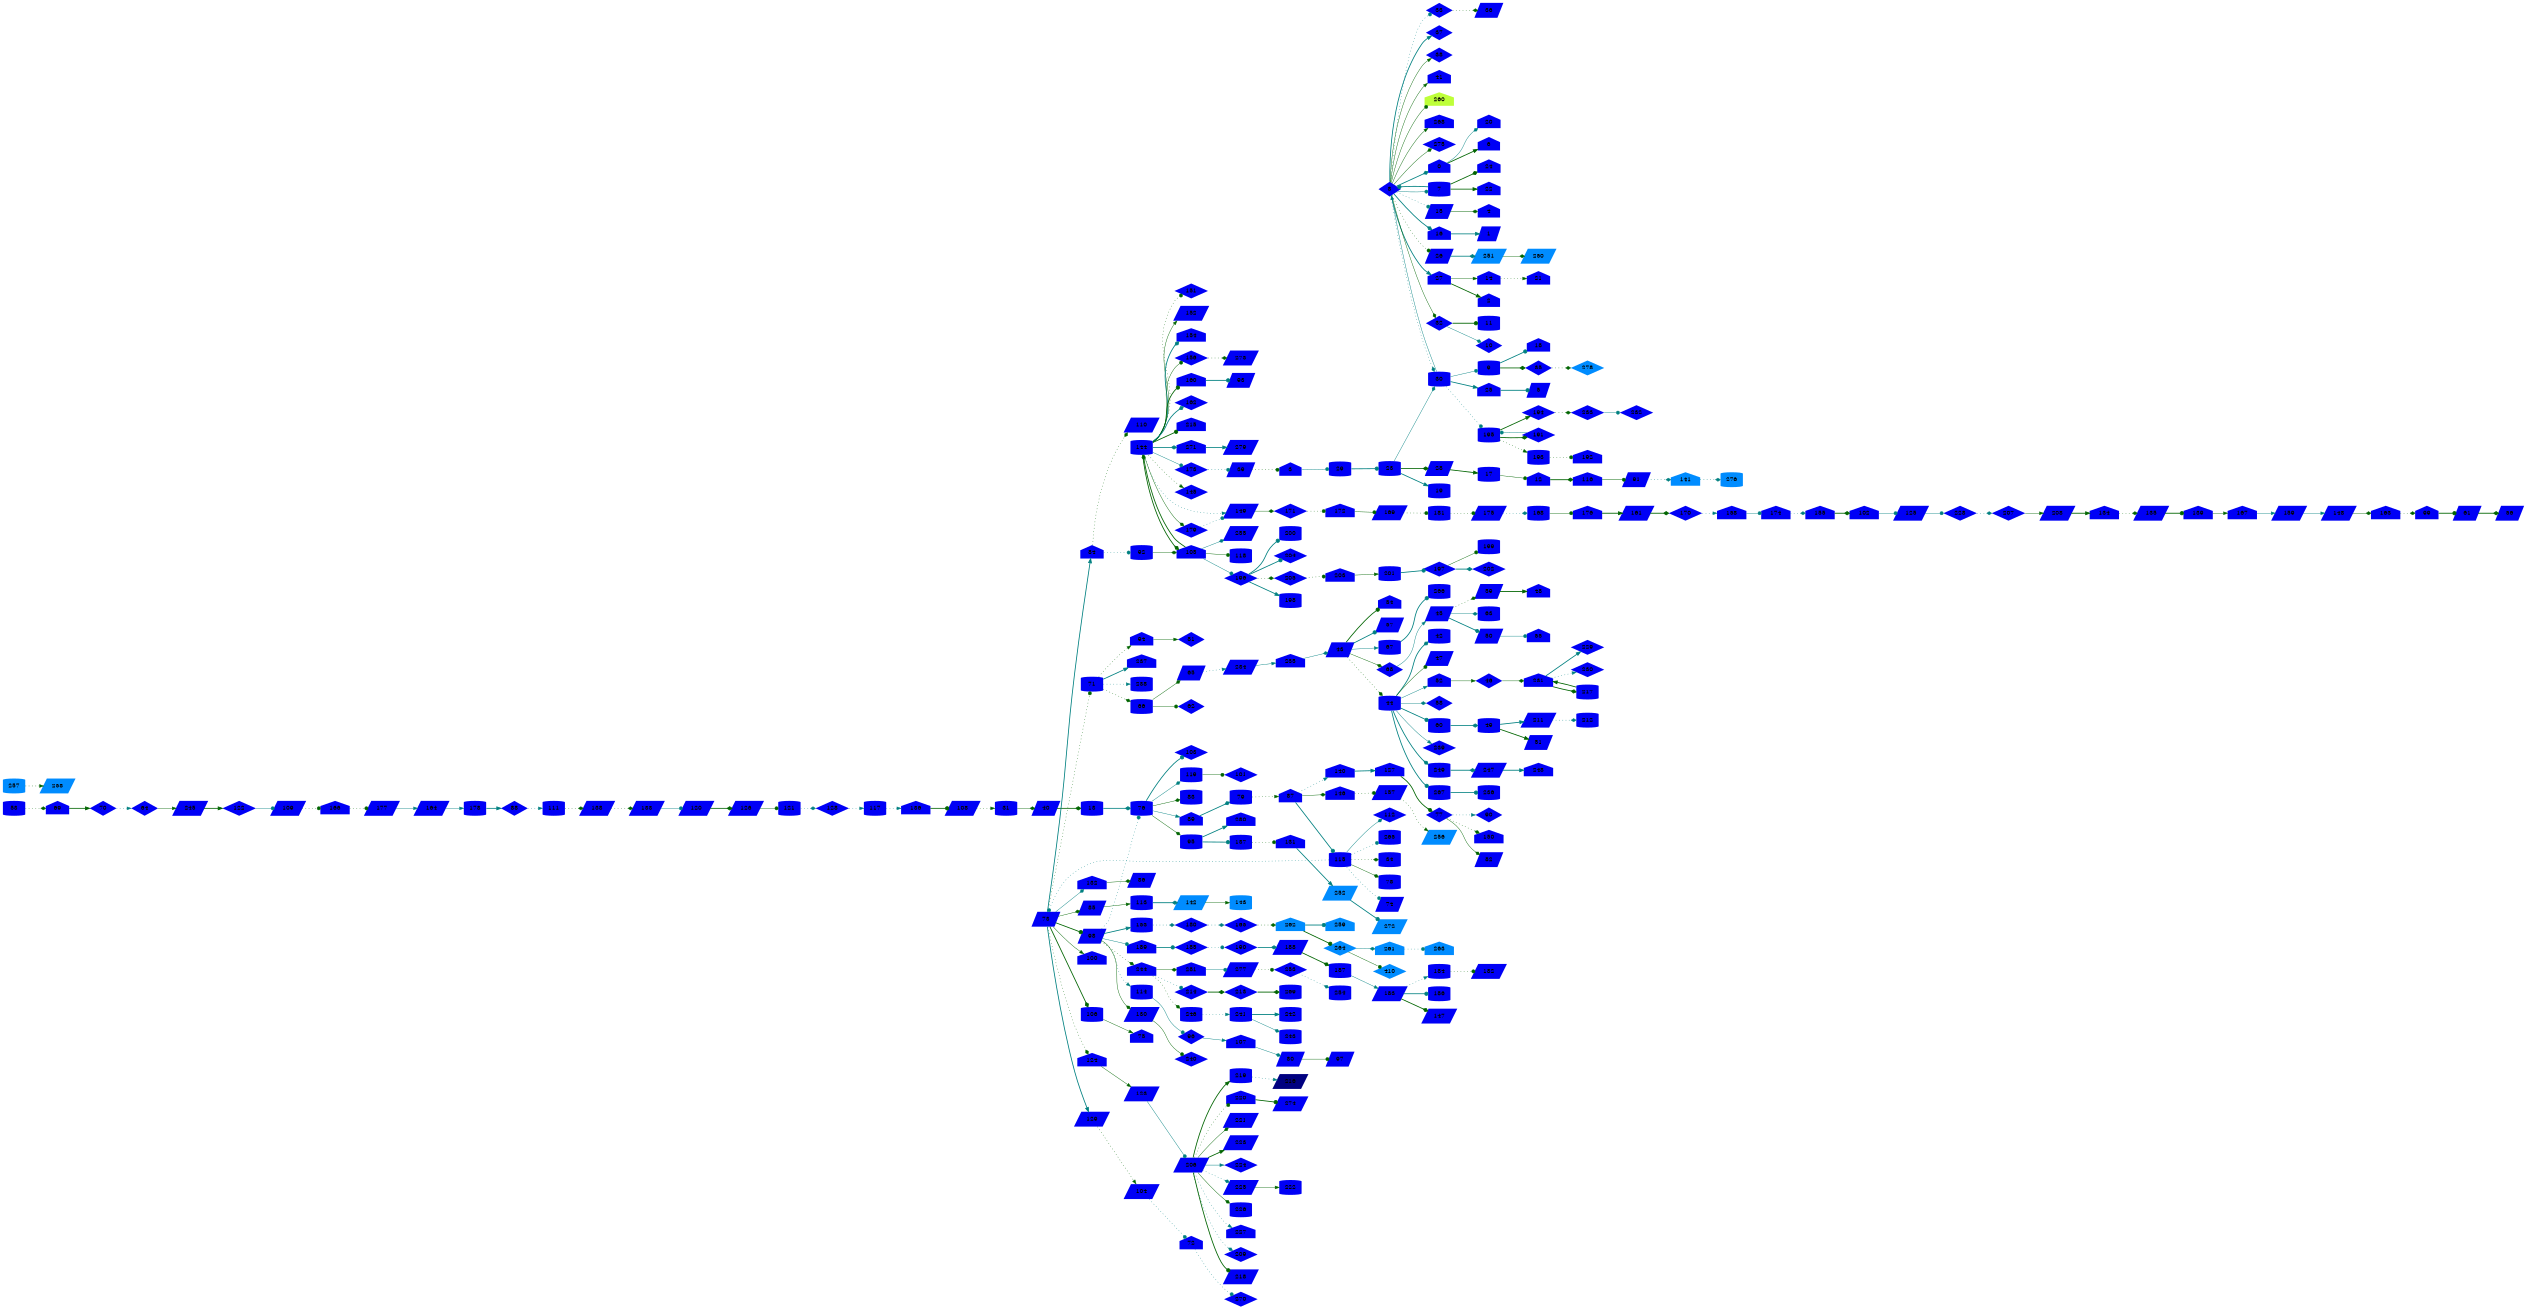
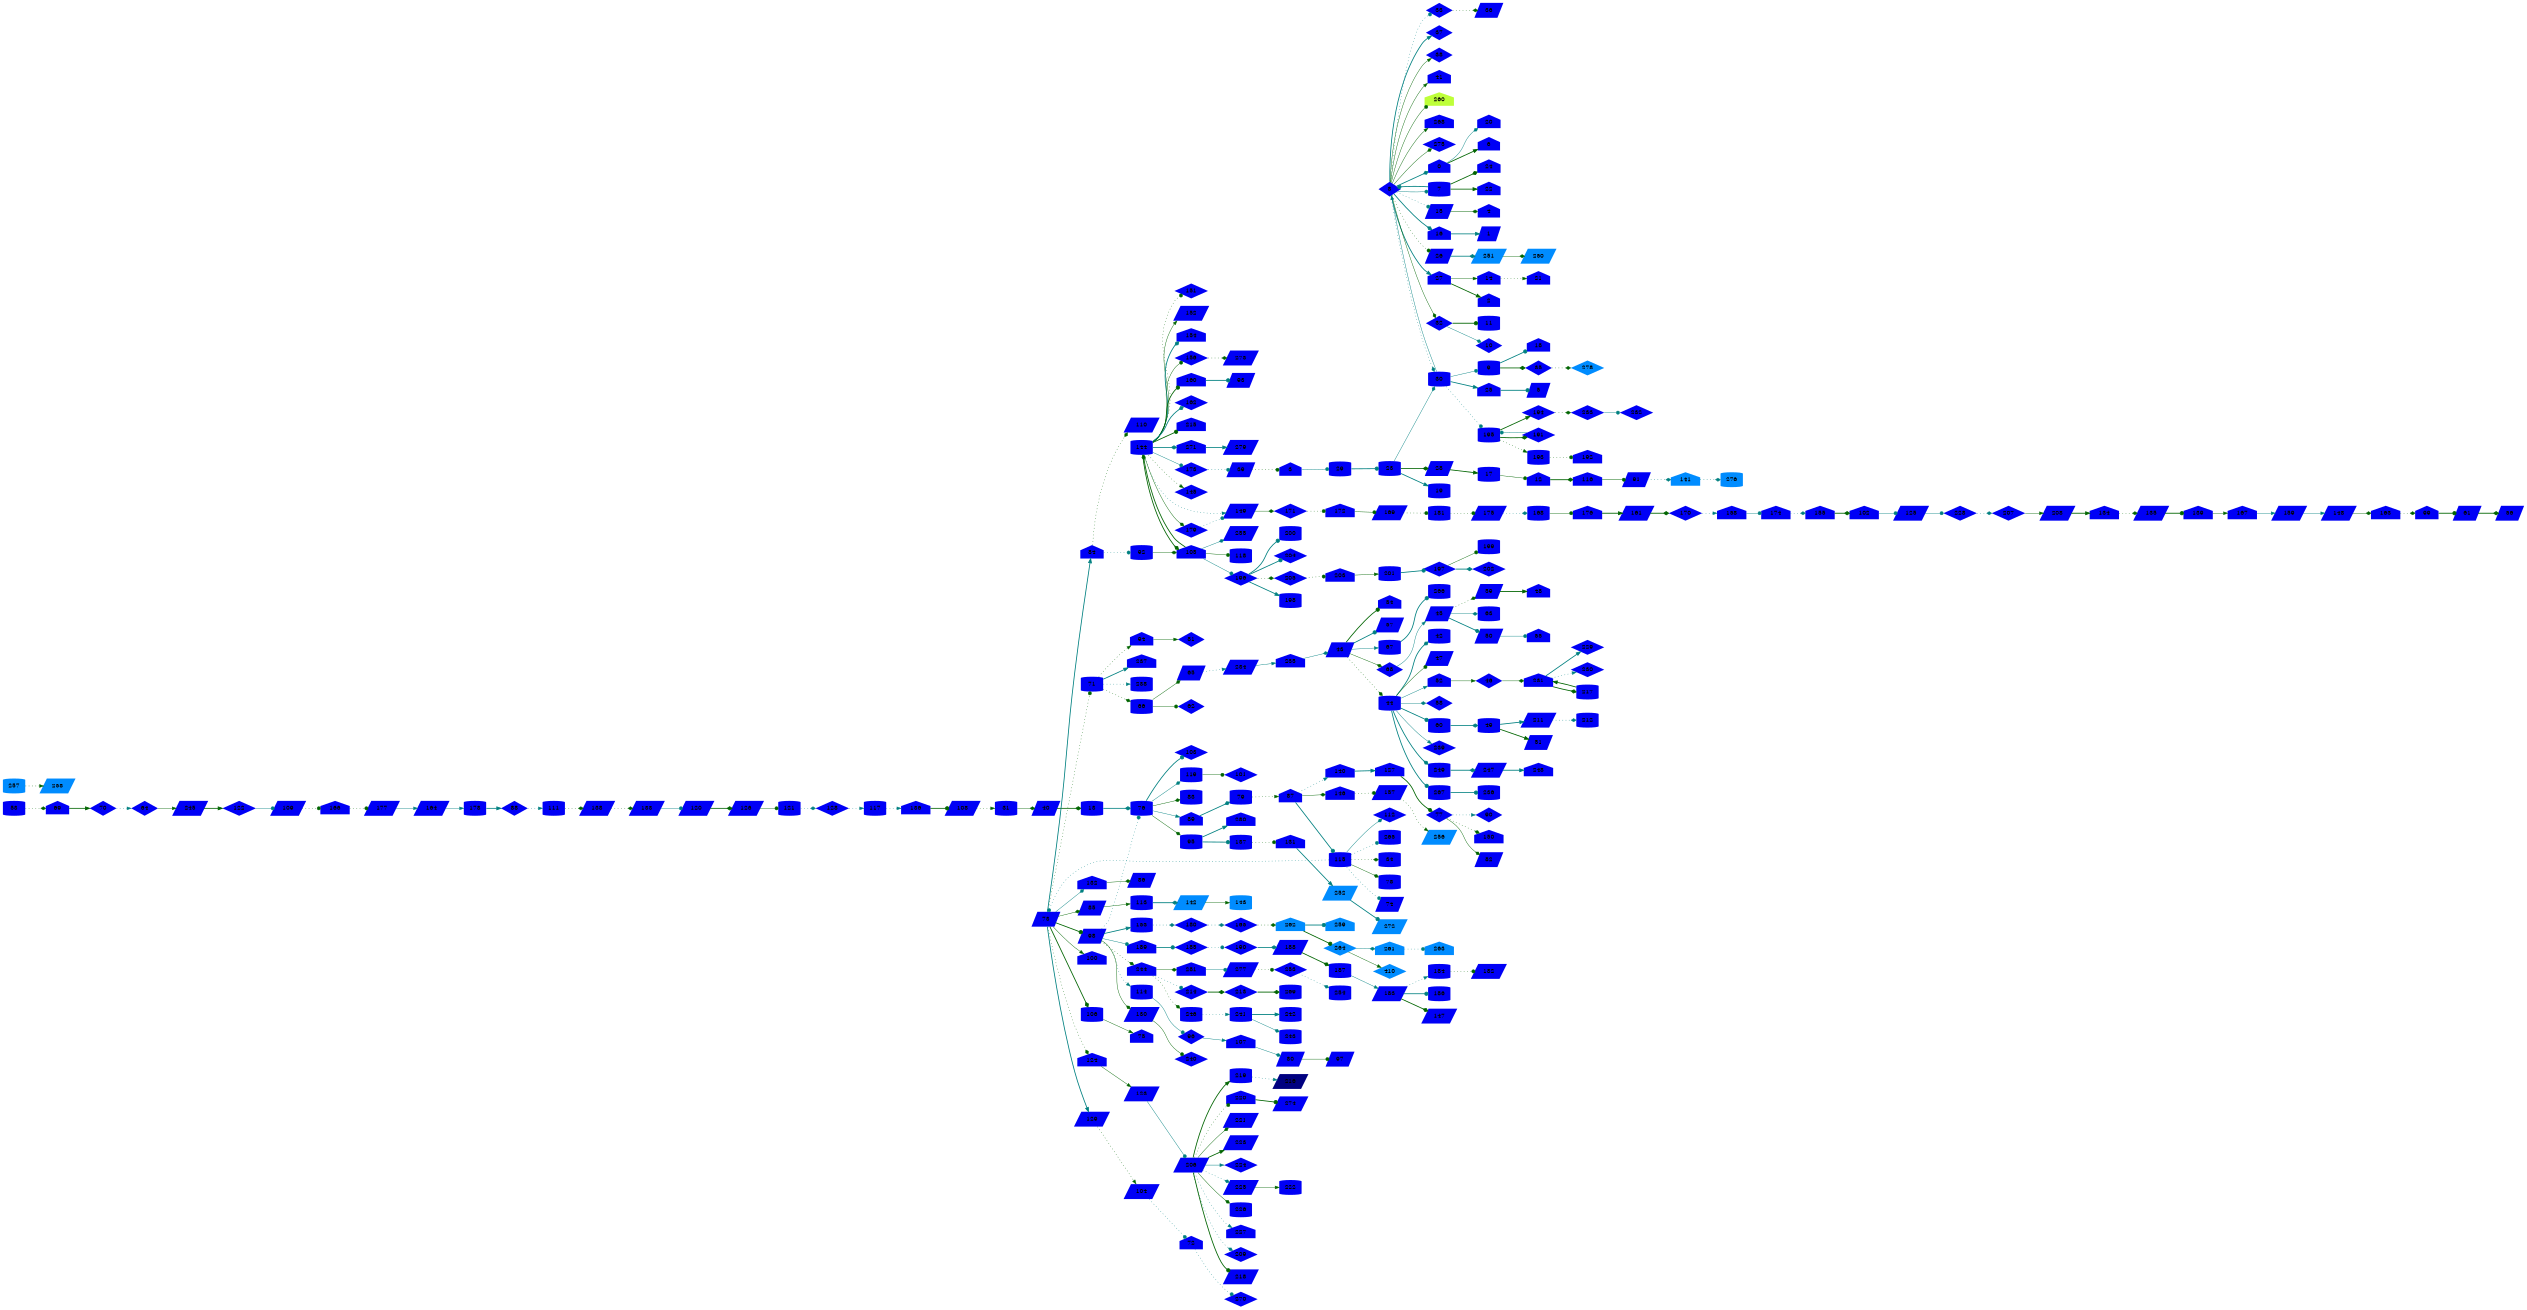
edge "264" -> "410": arrowhead dot -> normal
